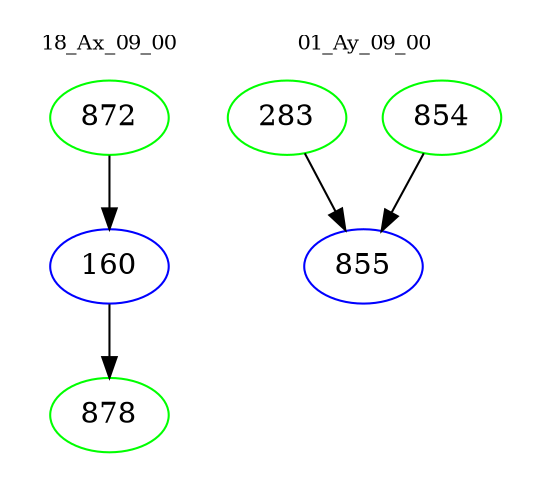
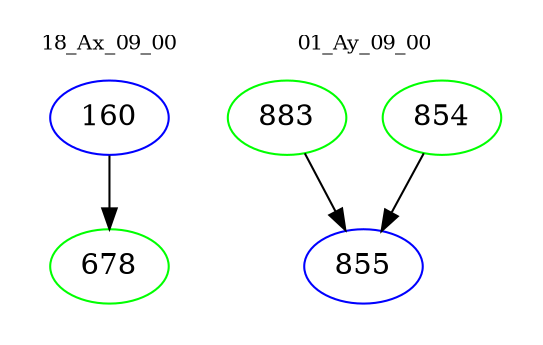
node "872": removed
node "283": label "283" -> "883"
node "878": label "878" -> "678"
